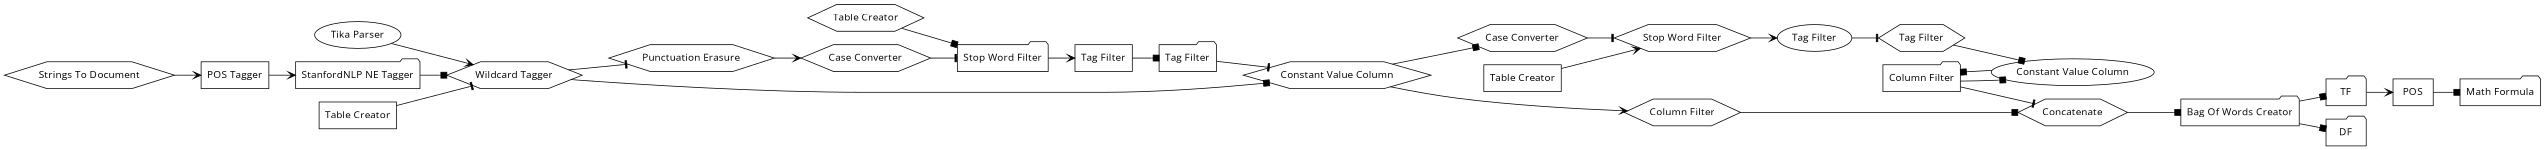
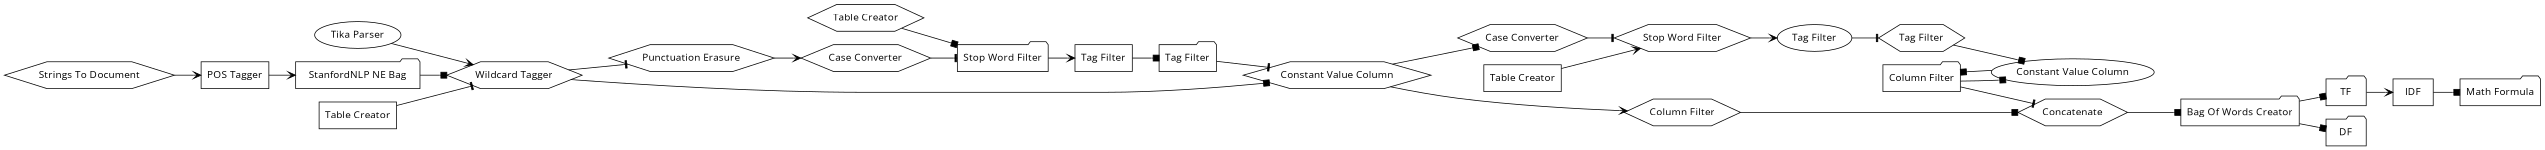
node "StanfordNLP NE Tagger": label "StanfordNLP NE Tagger" -> "StanfordNLP NE Bag"
node "POS": label "POS" -> "IDF"
